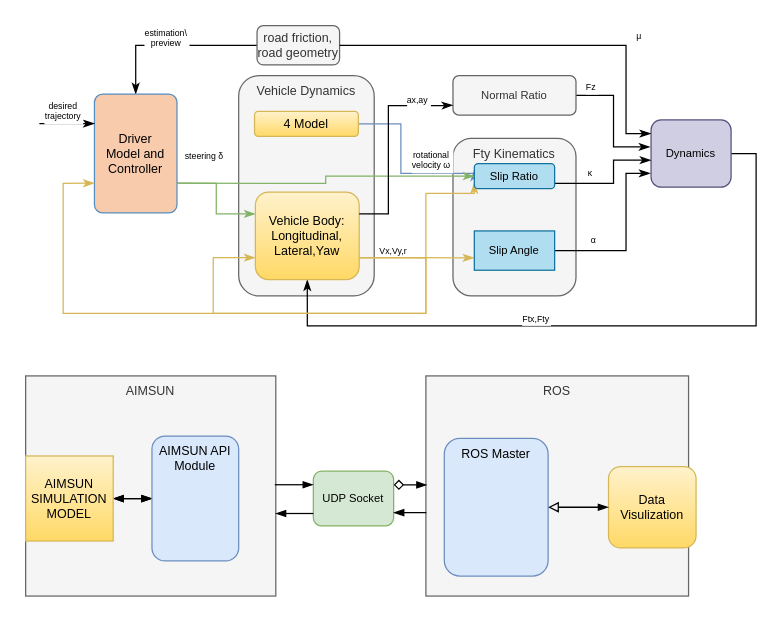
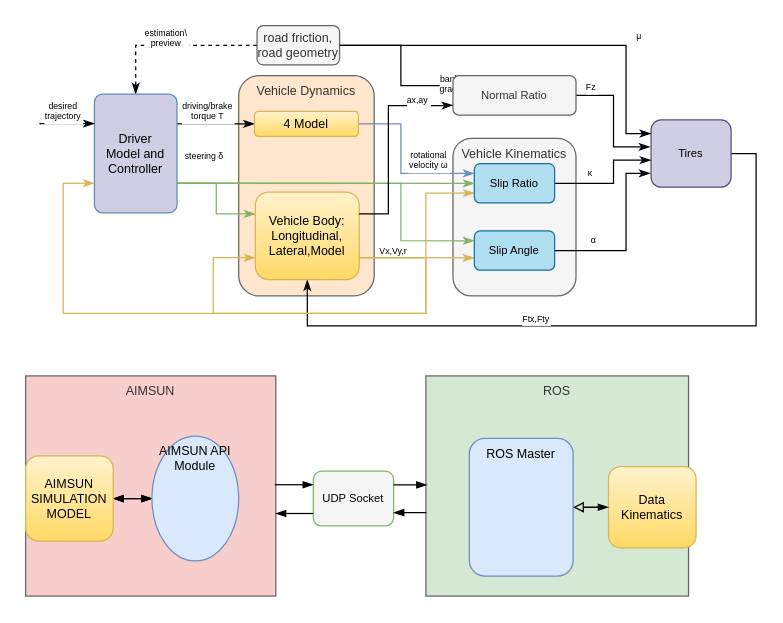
edge "road friction, road geometry" -> "Driver Model and Controller": style solid -> dashed
edge "road friction, road geometry" -> "Normal Ratio": added, label "bank, grade"
edge "Driver Model and Controller" -> "4 Model": added, label "driving/brake torque T"
node "Driver Model and Controller": fillcolor #f8cbad -> #d0cee2
node "Fty Kinematics": label "Fty Kinematics" -> "Vehicle Kinematics"
node "Dynamics": label "Dynamics" -> "Tires"
node "Slip Ratio": size 80x25 -> 80x39
node "Vehicle Dynamics": fillcolor #f5f5f5 -> #ffe6cc
node "Vehicle Body: Longitudinal, Lateral,Yaw": label "Vehicle Body: Longitudinal, Lateral,Yaw" -> "Vehicle Body: Longitudinal, Lateral,Model"
edge "Driver Model and Controller" -> "Slip Angle": added
node "Slip Angle": shape rectangle -> rounded rectangle
node "ROS": fillcolor #f5f5f5 -> #d5e8d4
edge "ROS" -- "UDP Socket": arrowhead diamond -> none
node "AIMSUN": fillcolor #f5f5f5 -> #f8cecc
node "AIMSUN SIMULATION MODEL": shape rectangle -> rounded rectangle
node "AIMSUN API Module": shape rounded rectangle -> ellipse
node "UDP Socket": fillcolor #d5e8d4 -> #f5f5f5
node "ROS Master": moved (496, 507) -> (521, 507)
node "Data Visulization": label "Data Visulization" -> "Data Kinematics"
